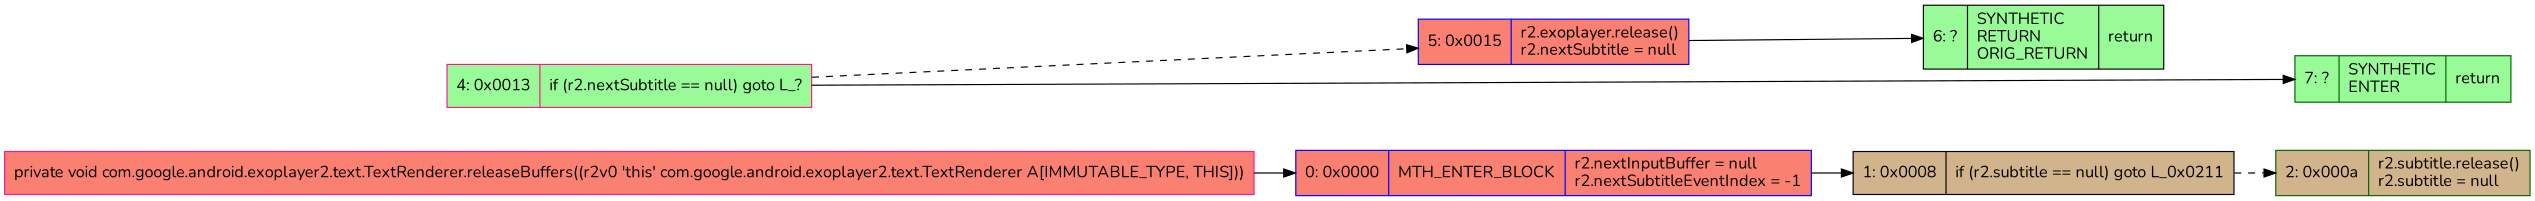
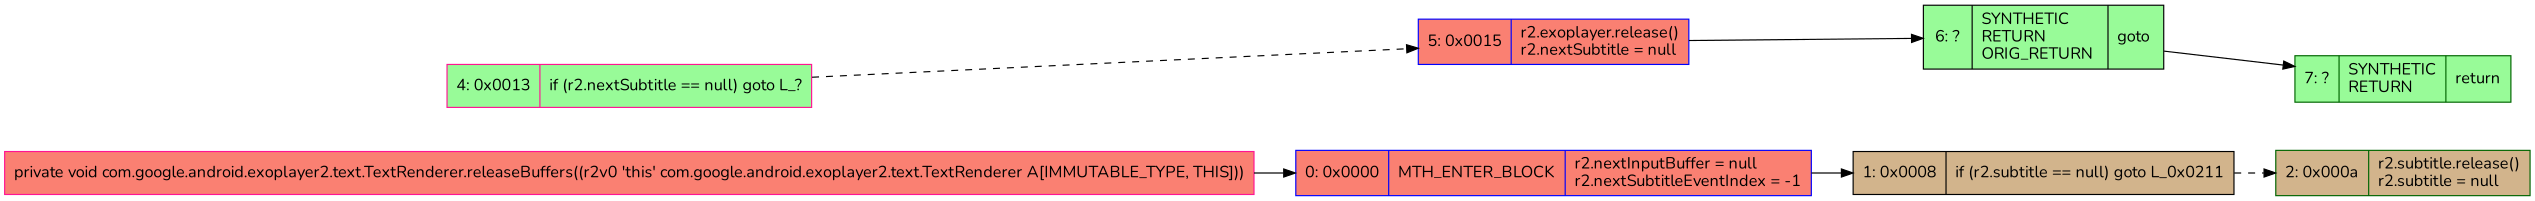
node "6: ?": text "return" -> "goto"
edge "4: 0x0013" -> "7: ?": now "6: ?" -> "7: ?"
node "7: ?": text "ENTER" -> "RETURN"
